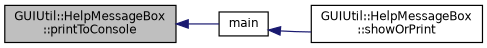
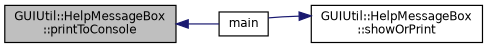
edge "GUIUtil::HelpMessageBox ::showOrPrint" -> "main": reversed
